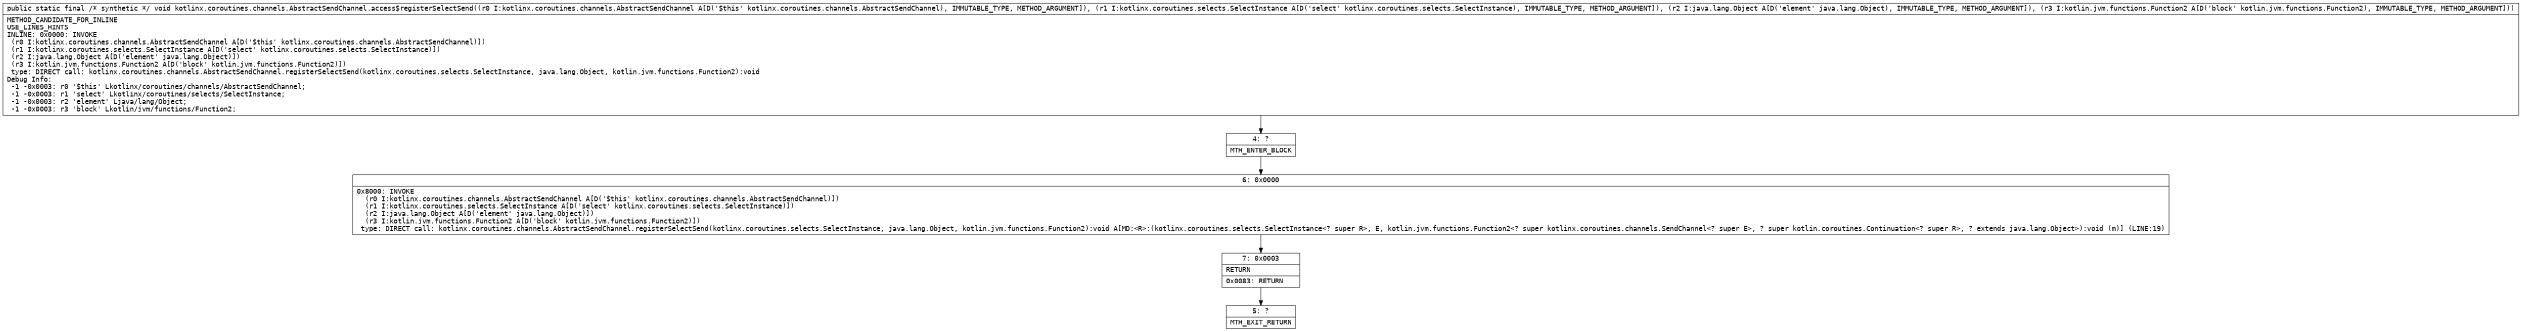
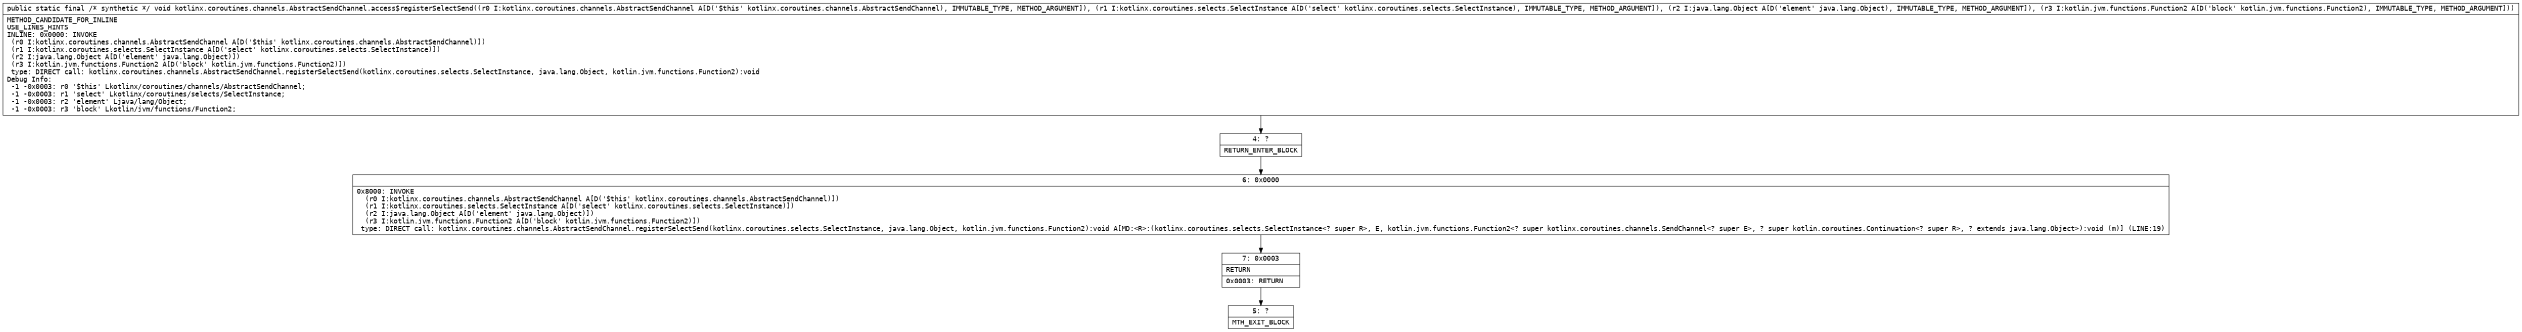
node "4: ?": text "MTH_ENTER_BLOCK" -> "RETURN_ENTER_BLOCK"
node "7: 0x0003": text "0x0083: RETURN" -> "0x0003: RETURN"
node "5: ?": text "MTH_EXIT_RETURN" -> "MTH_EXIT_BLOCK"
